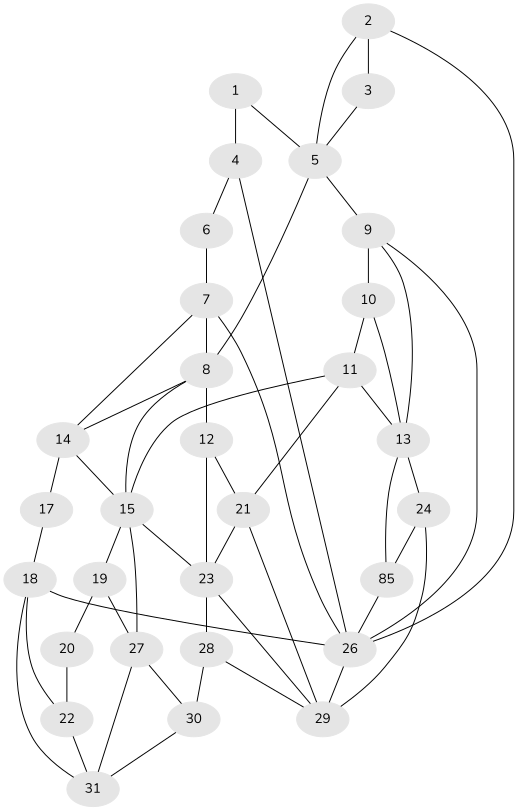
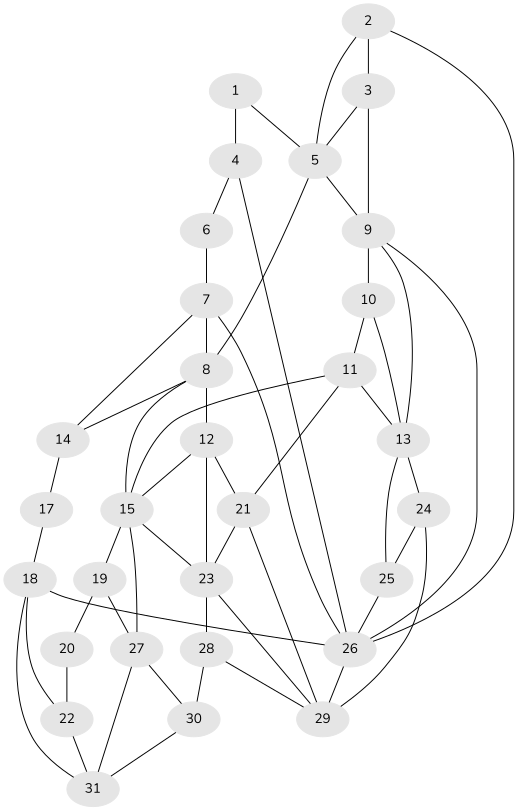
edge "3" -- "9": added
edge "14" -- "15": now "12" -- "15"
node "85": label "85" -> "25"
